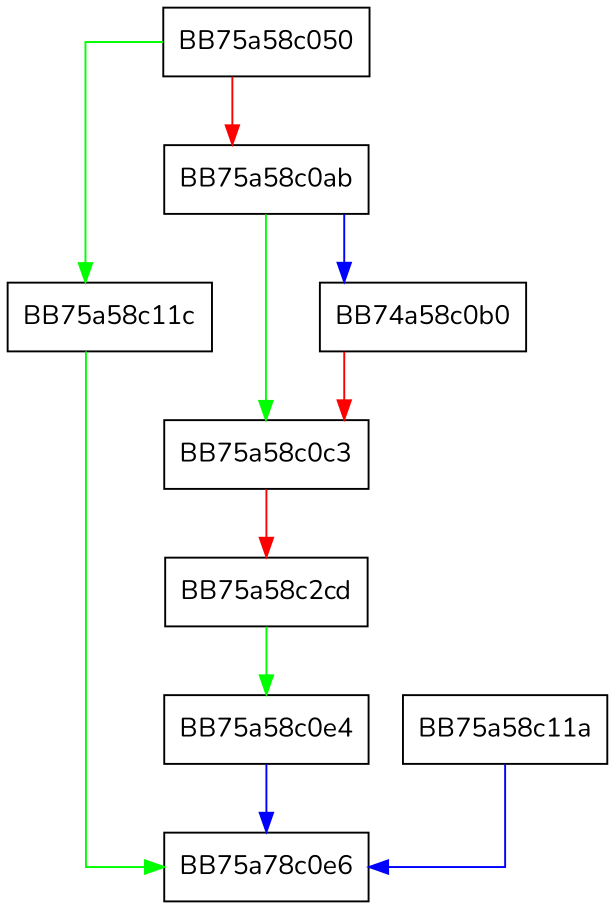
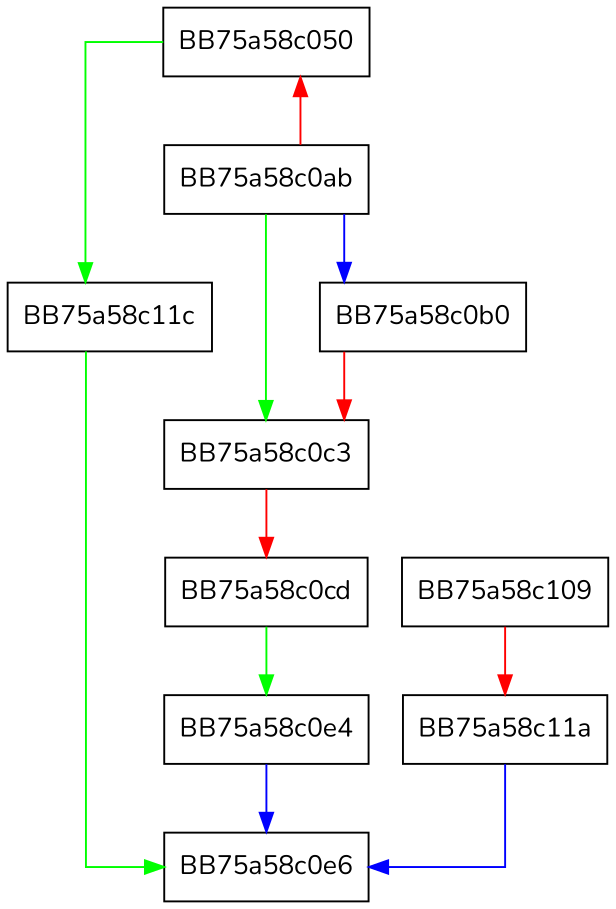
edge "BB75a58c050" -> "BB75a58c0ab": reversed
node "BB74a58c0b0": label "BB74a58c0b0" -> "BB75a58c0b0"
node "BB75a58c2cd": label "BB75a58c2cd" -> "BB75a58c0cd"
node "BB75a58c109": added
node "BB75a78c0e6": label "BB75a78c0e6" -> "BB75a58c0e6"
